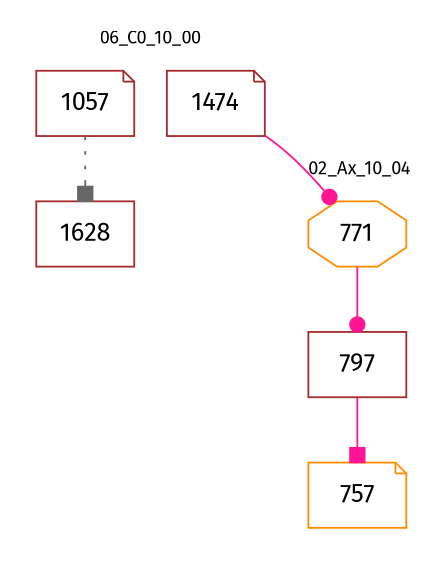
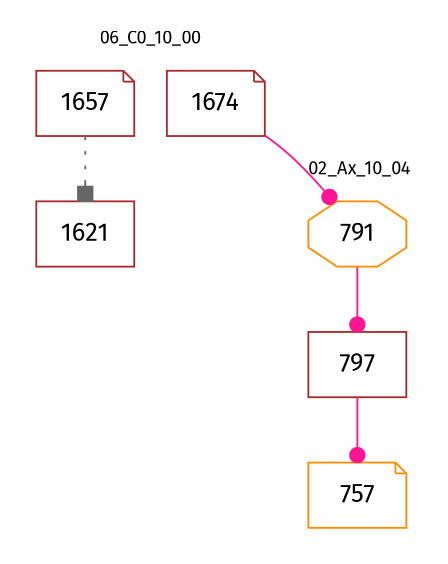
node "1057": label "1057" -> "1657"
node "1474": label "1474" -> "1674"
node "1628": label "1628" -> "1621"
node "771": label "771" -> "791"
edge "797" -> "757": arrowhead box -> dot
